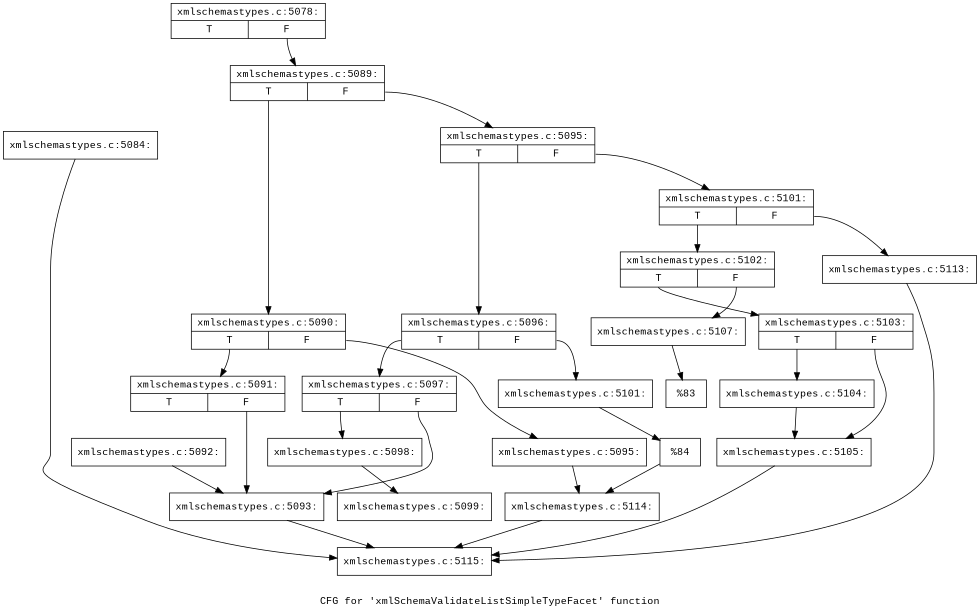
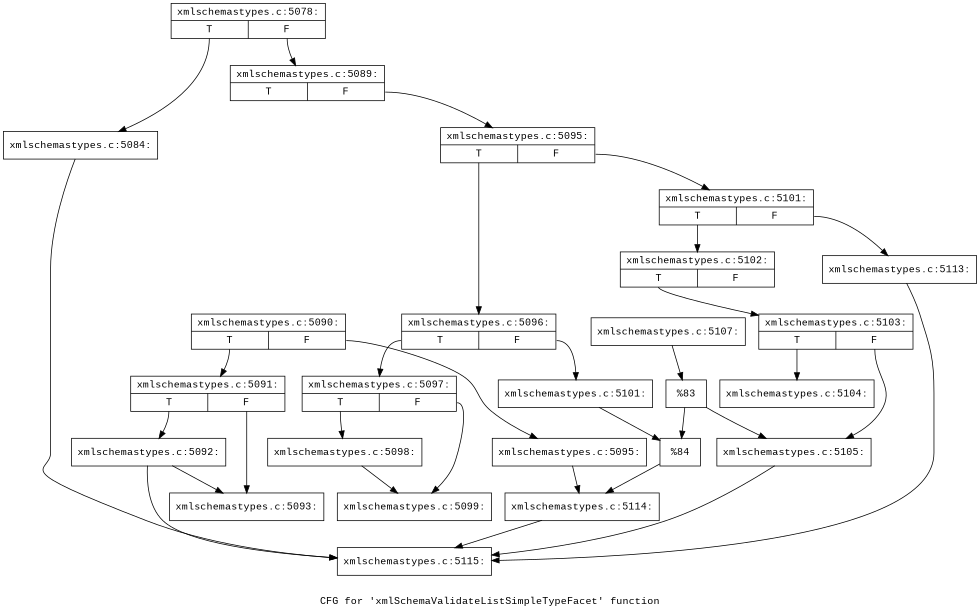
edge "xmlschemastypes.c:5078:" -> "xmlschemastypes.c:5084:": added
edge "xmlschemastypes.c:5089:" -> "xmlschemastypes.c:5090:": removed
edge "xmlschemastypes.c:5102:" -> "xmlschemastypes.c:5107:": removed
edge "%83" -> "%84": added
edge "xmlschemastypes.c:5104:" -> "xmlschemastypes.c:5105:": now "%83" -> "xmlschemastypes.c:5105:"
edge "xmlschemastypes.c:5091:" -> "xmlschemastypes.c:5092:": added
edge "xmlschemastypes.c:5097:" -> "xmlschemastypes.c:5093:": now "xmlschemastypes.c:5097:" -> "xmlschemastypes.c:5099:"
edge "xmlschemastypes.c:5093:" -> "xmlschemastypes.c:5115:": now "xmlschemastypes.c:5092:" -> "xmlschemastypes.c:5115:"
